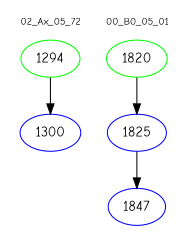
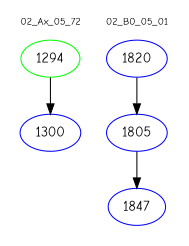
cluster "00_B0_05_01": label "00_B0_05_01" -> "02_B0_05_01"
node "1820": color green -> blue
node "1825": label "1825" -> "1805"
